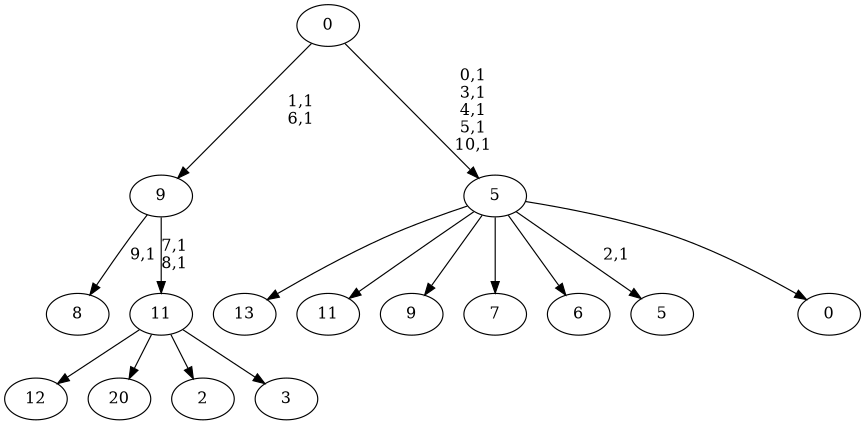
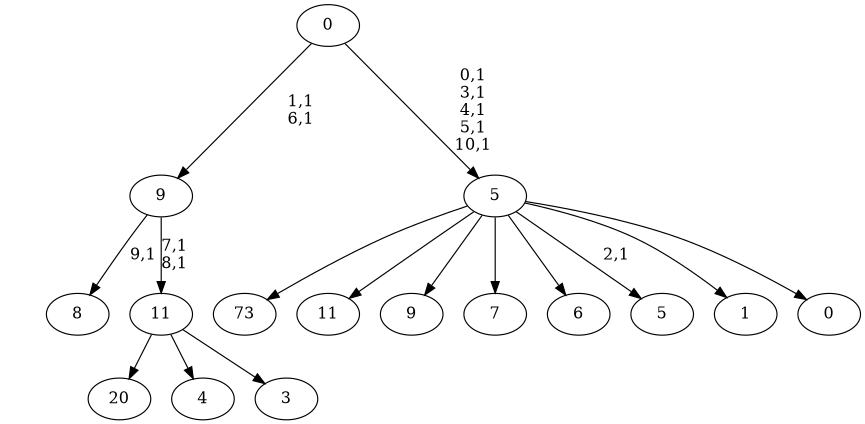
node "13": label "13" -> "73"
node "1": added
node "12": removed
node "2": label "2" -> "4"
